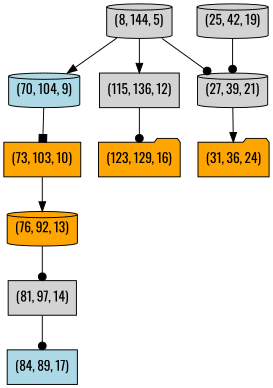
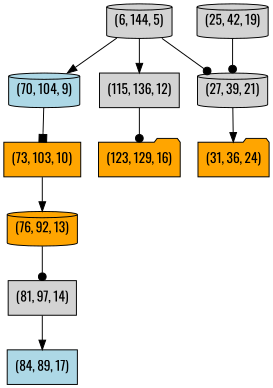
node "(8, 144, 5)": label "(8, 144, 5)" -> "(6, 144, 5)"
edge "(81, 97, 14)" -> "(84, 89, 17)": arrowhead dot -> normal
